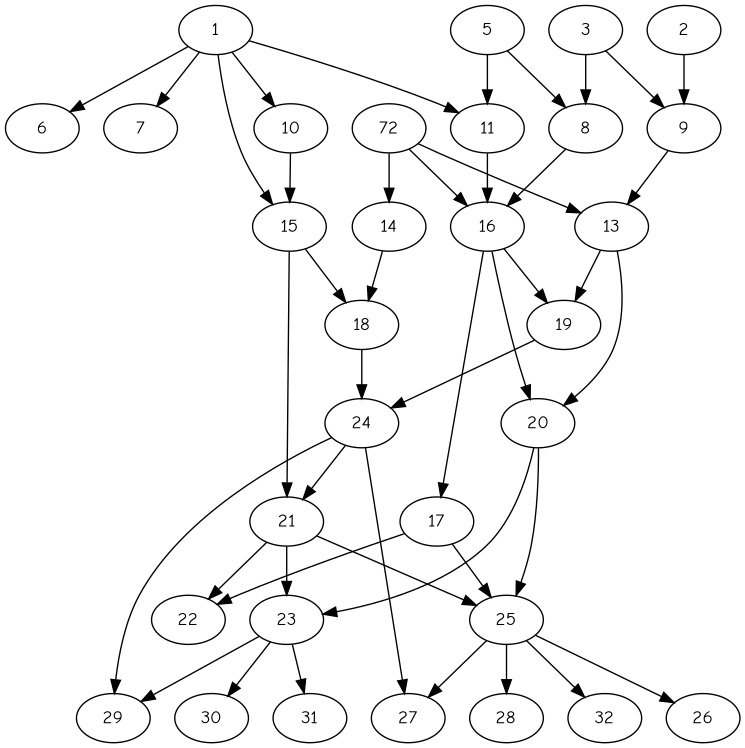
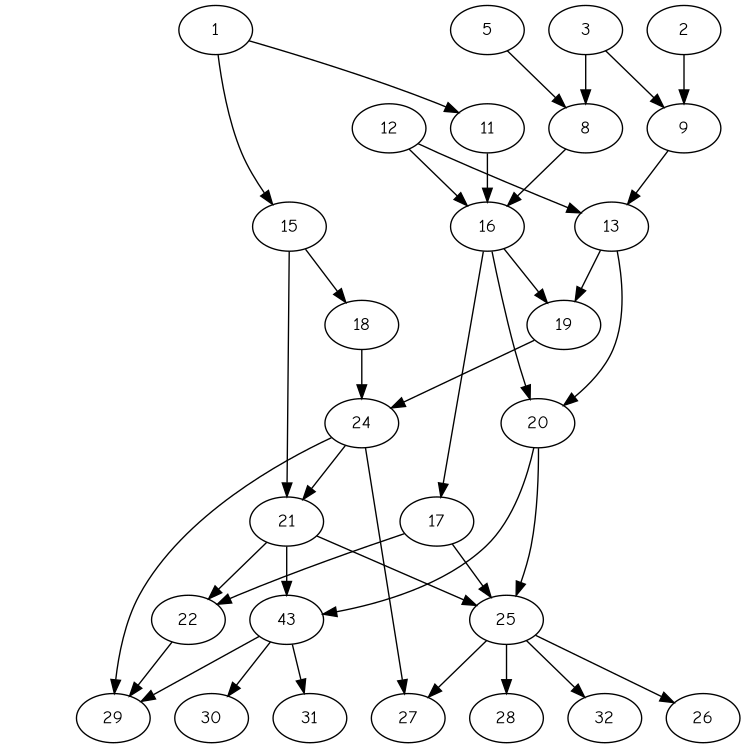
edge "5" -> "11": removed
node "6": removed
node "7": removed
node "10": removed
node "72": label "72" -> "12"
node "14": removed
node "23": label "23" -> "43"
edge "22" -> "29": added
